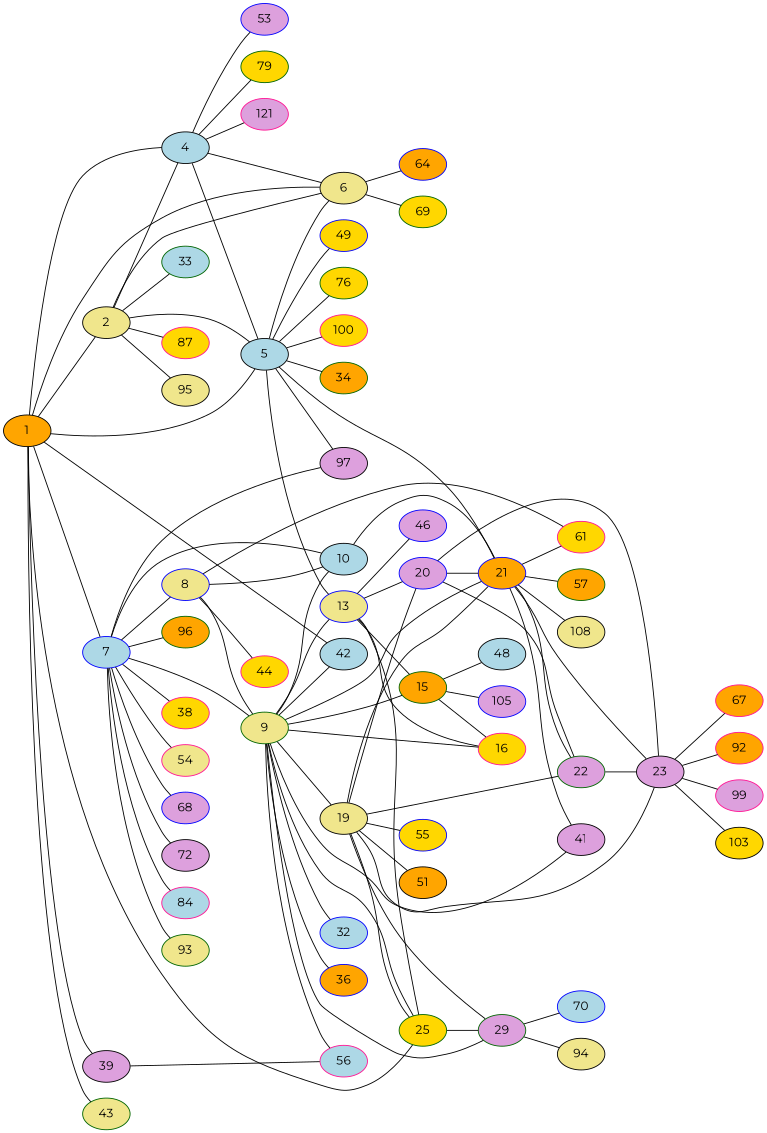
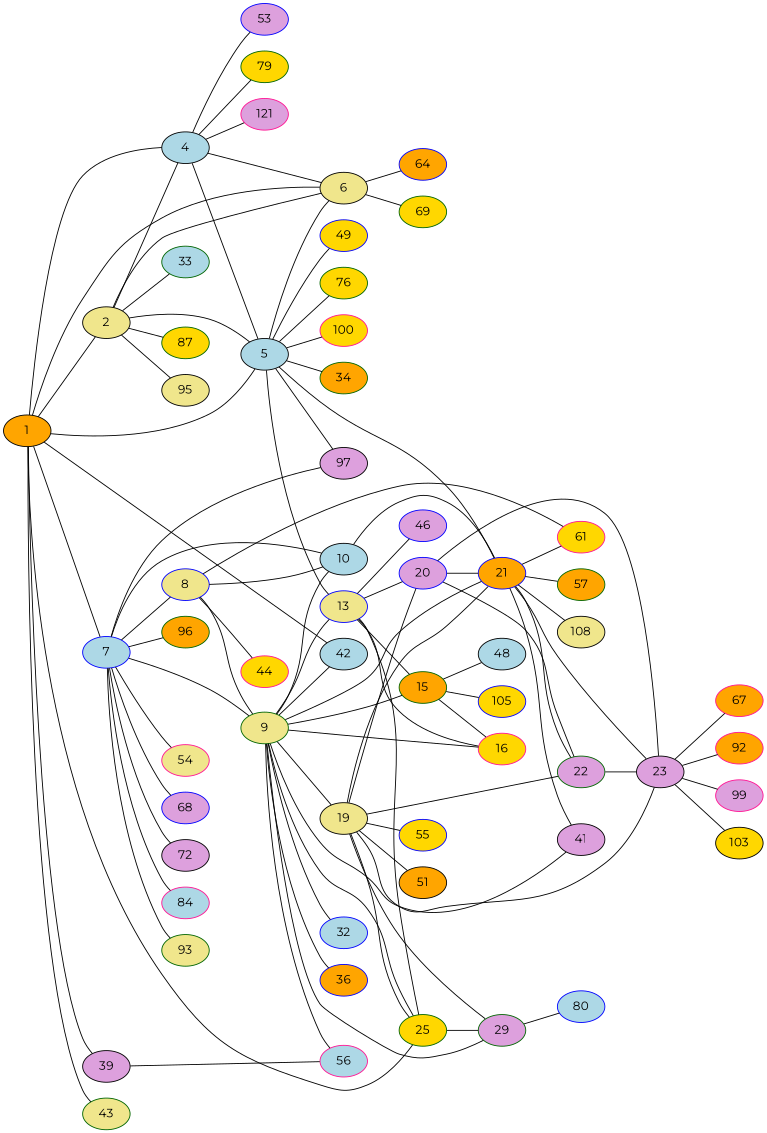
node "87": color deeppink -> darkgreen
node "105": fillcolor plum -> gold
node "38": removed
node "70": label "70" -> "80"
node "94": removed
